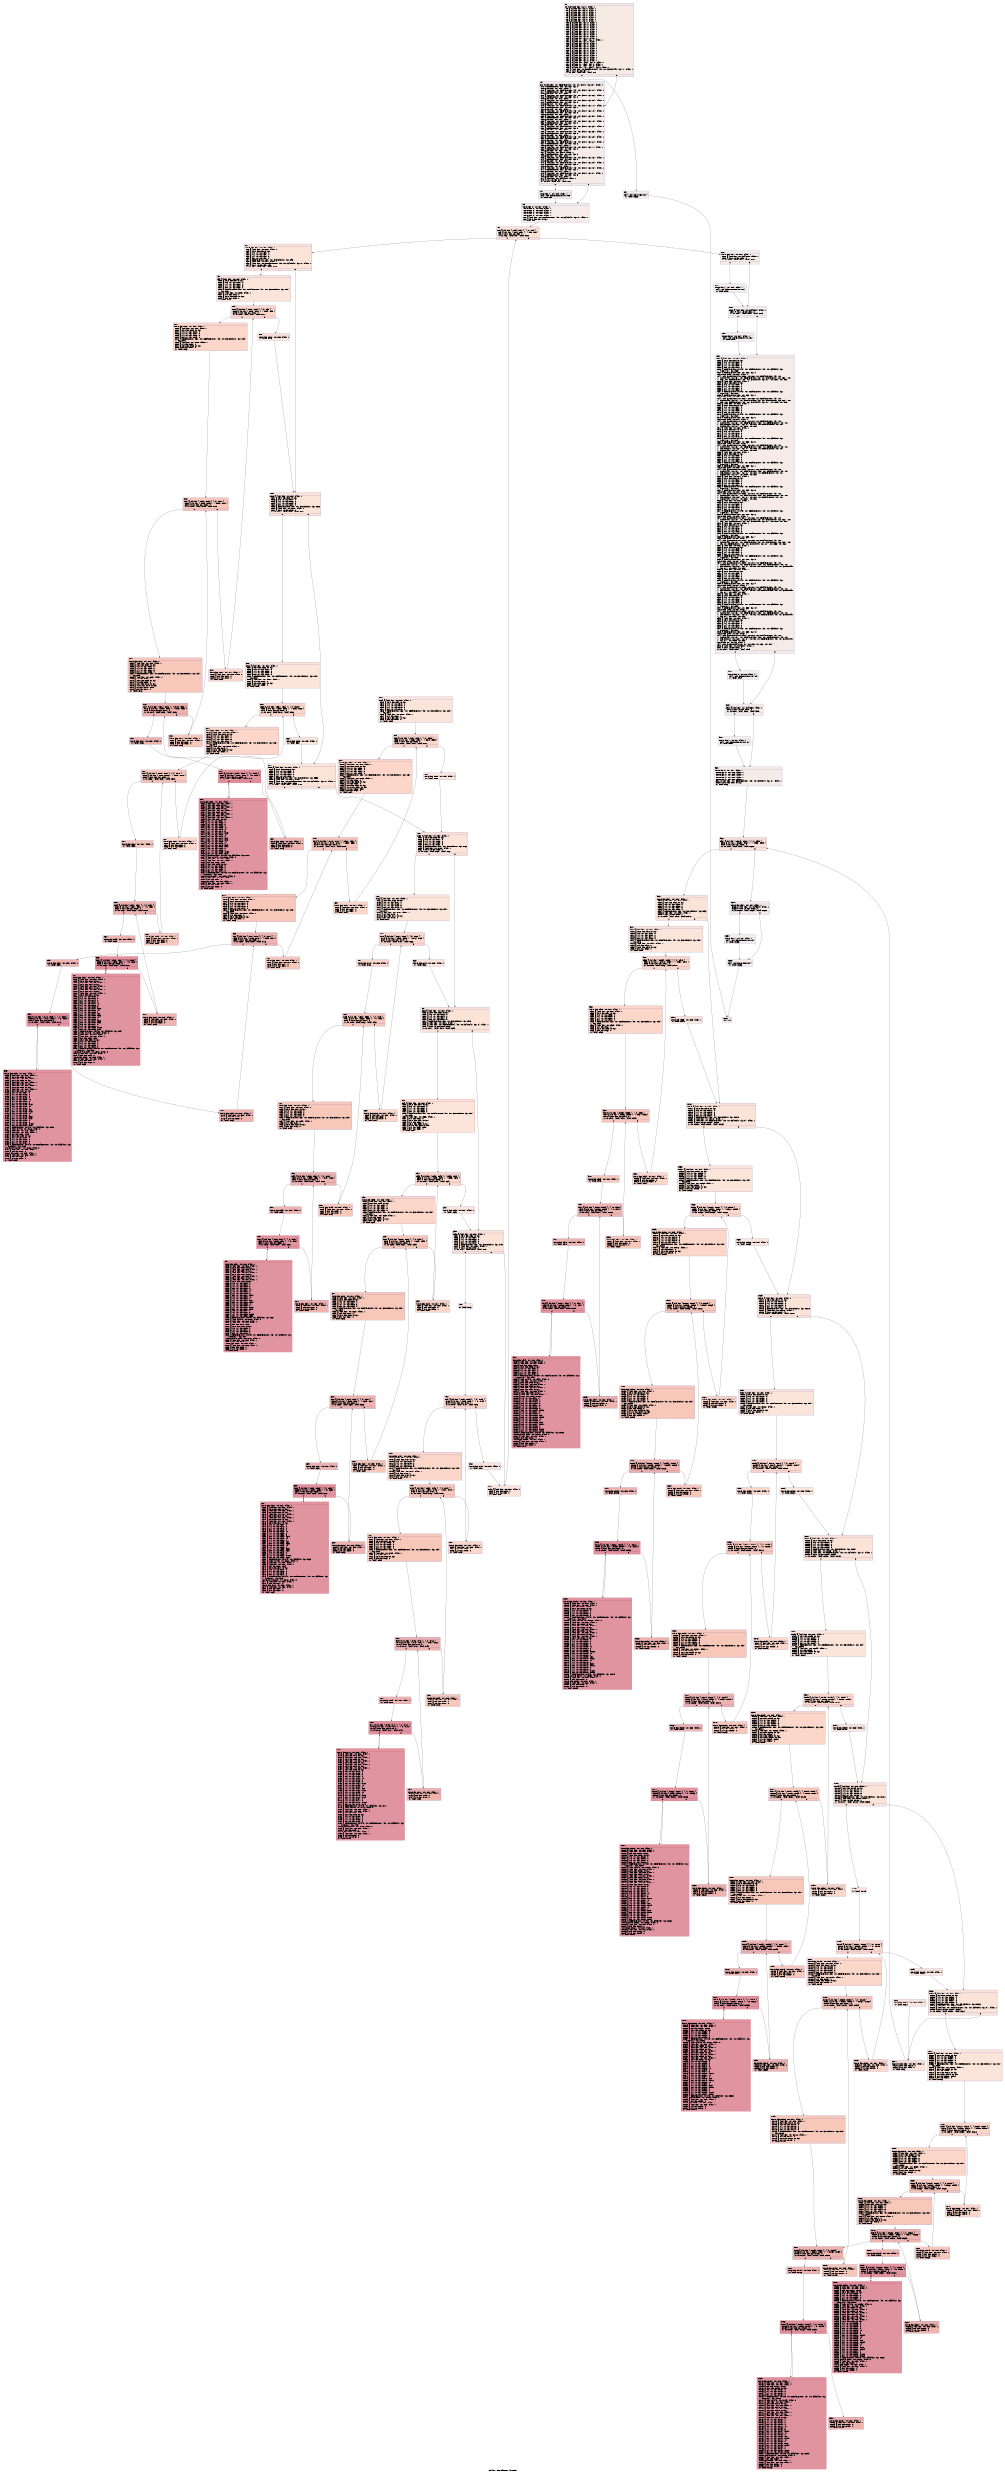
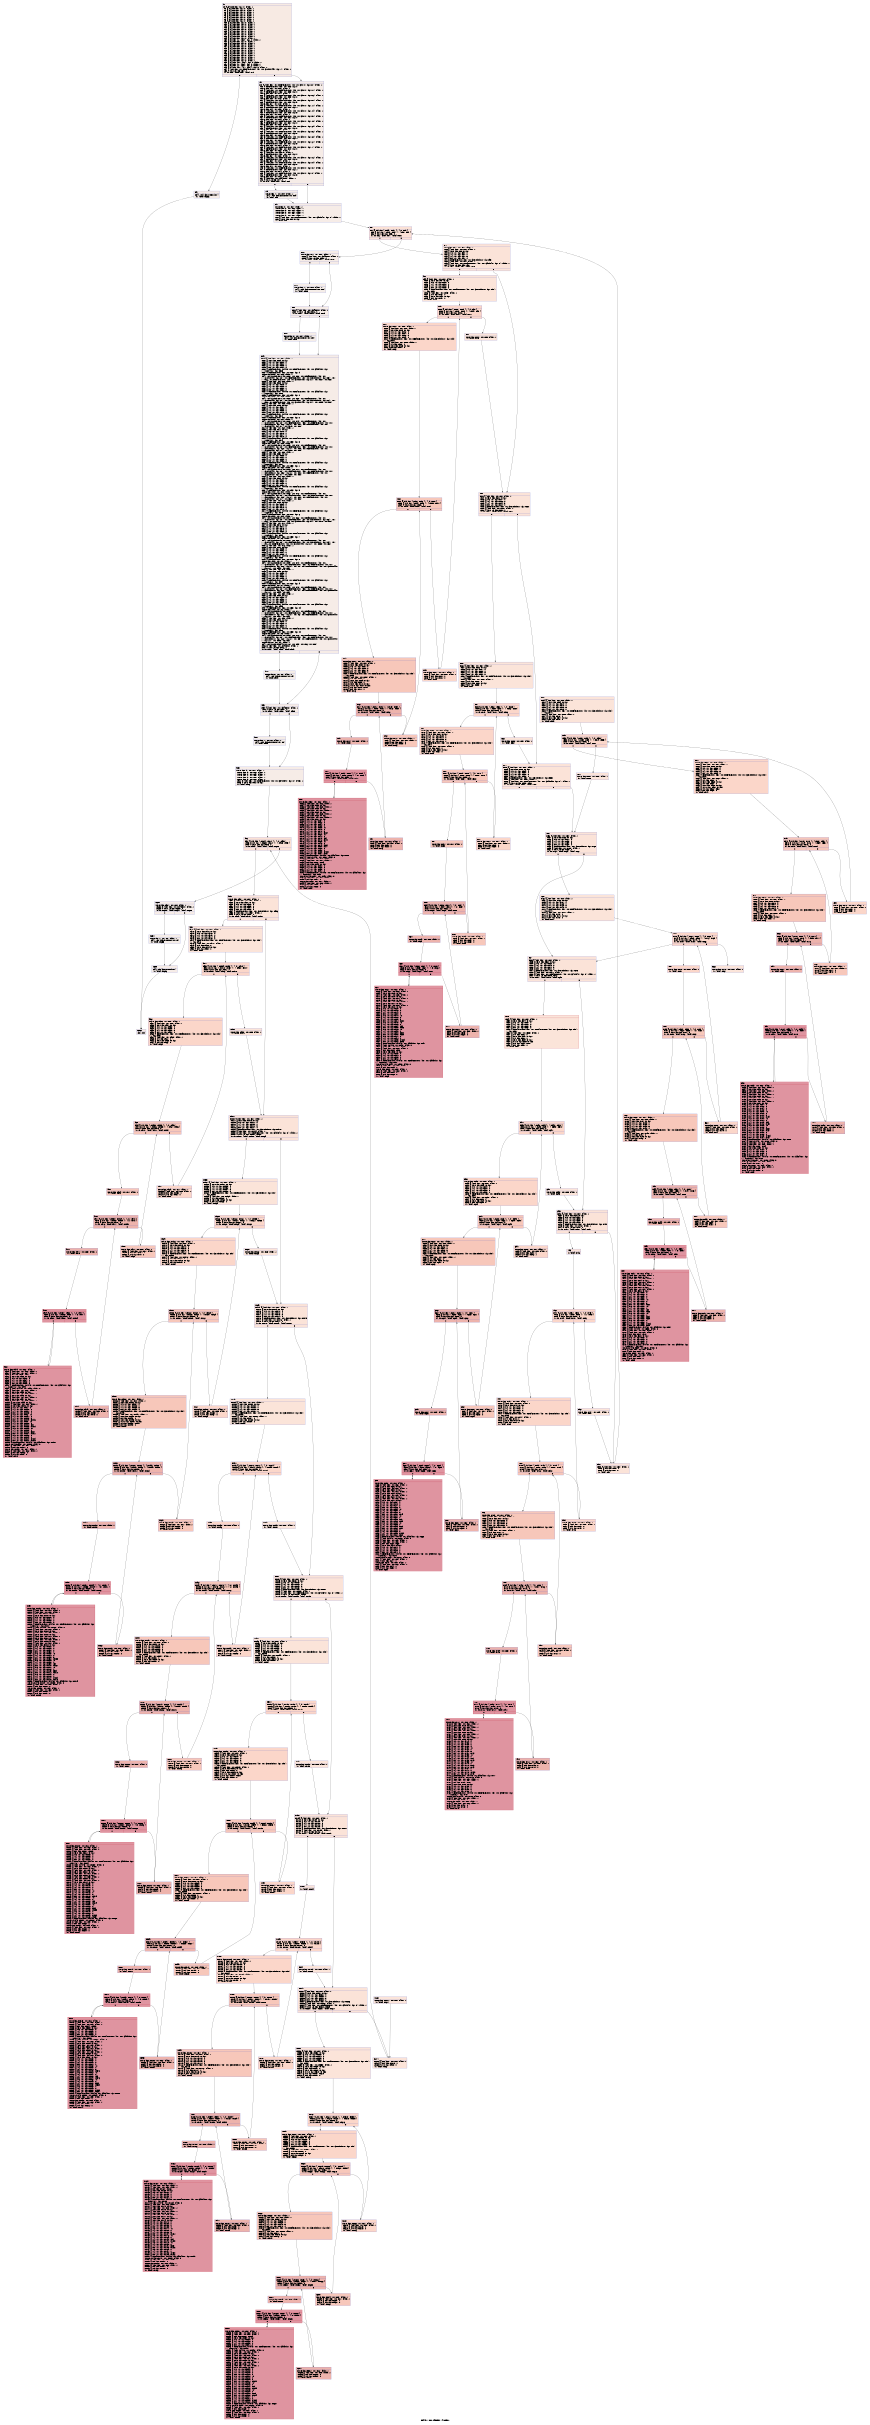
edge "566:" -> "567:": now "477:" -> "567:"
edge "1578:" -> "1451:": now "1507:" -> "1451:"
